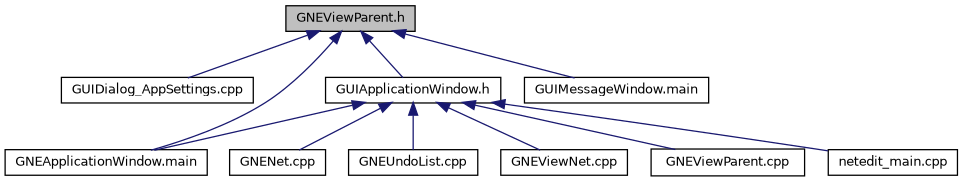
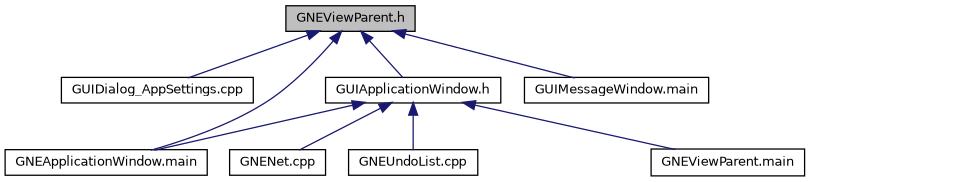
node "GNEViewNet.cpp": removed
node "GNEViewParent.cpp": label "GNEViewParent.cpp" -> "GNEViewParent.main"
node "netedit_main.cpp": removed
